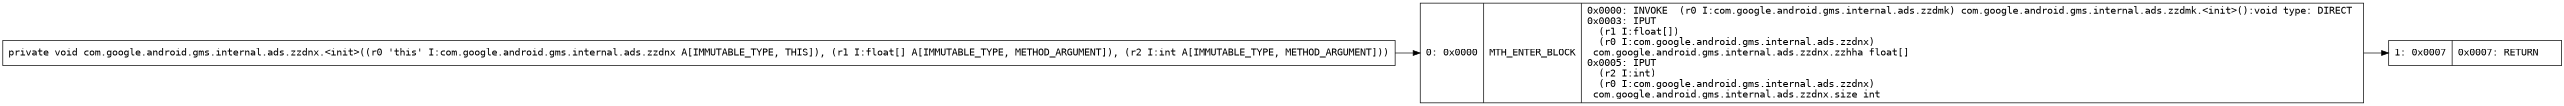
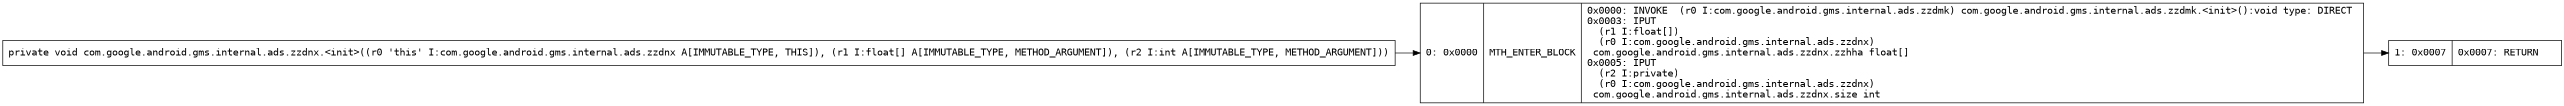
node "0: 0x0000": text "(r2 I:int)" -> "(r2 I:private)"
